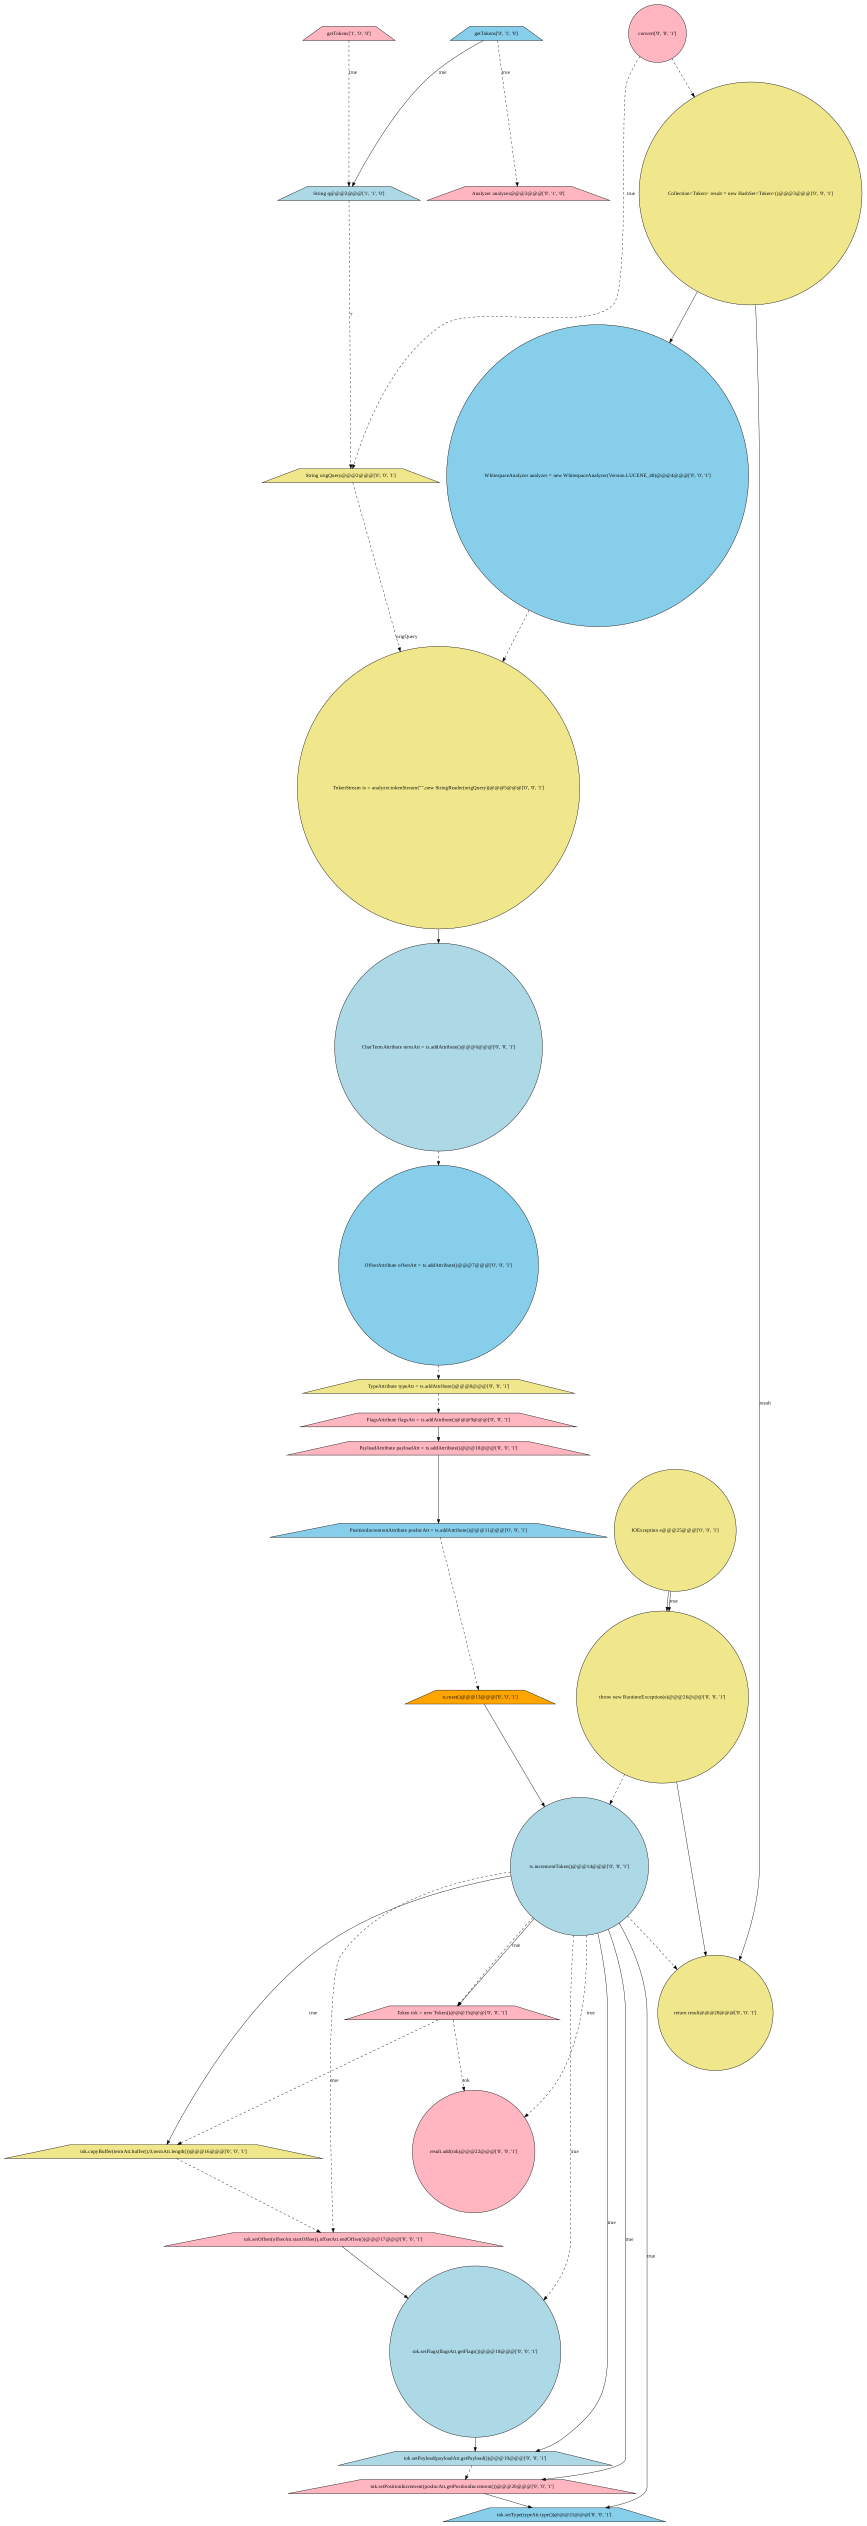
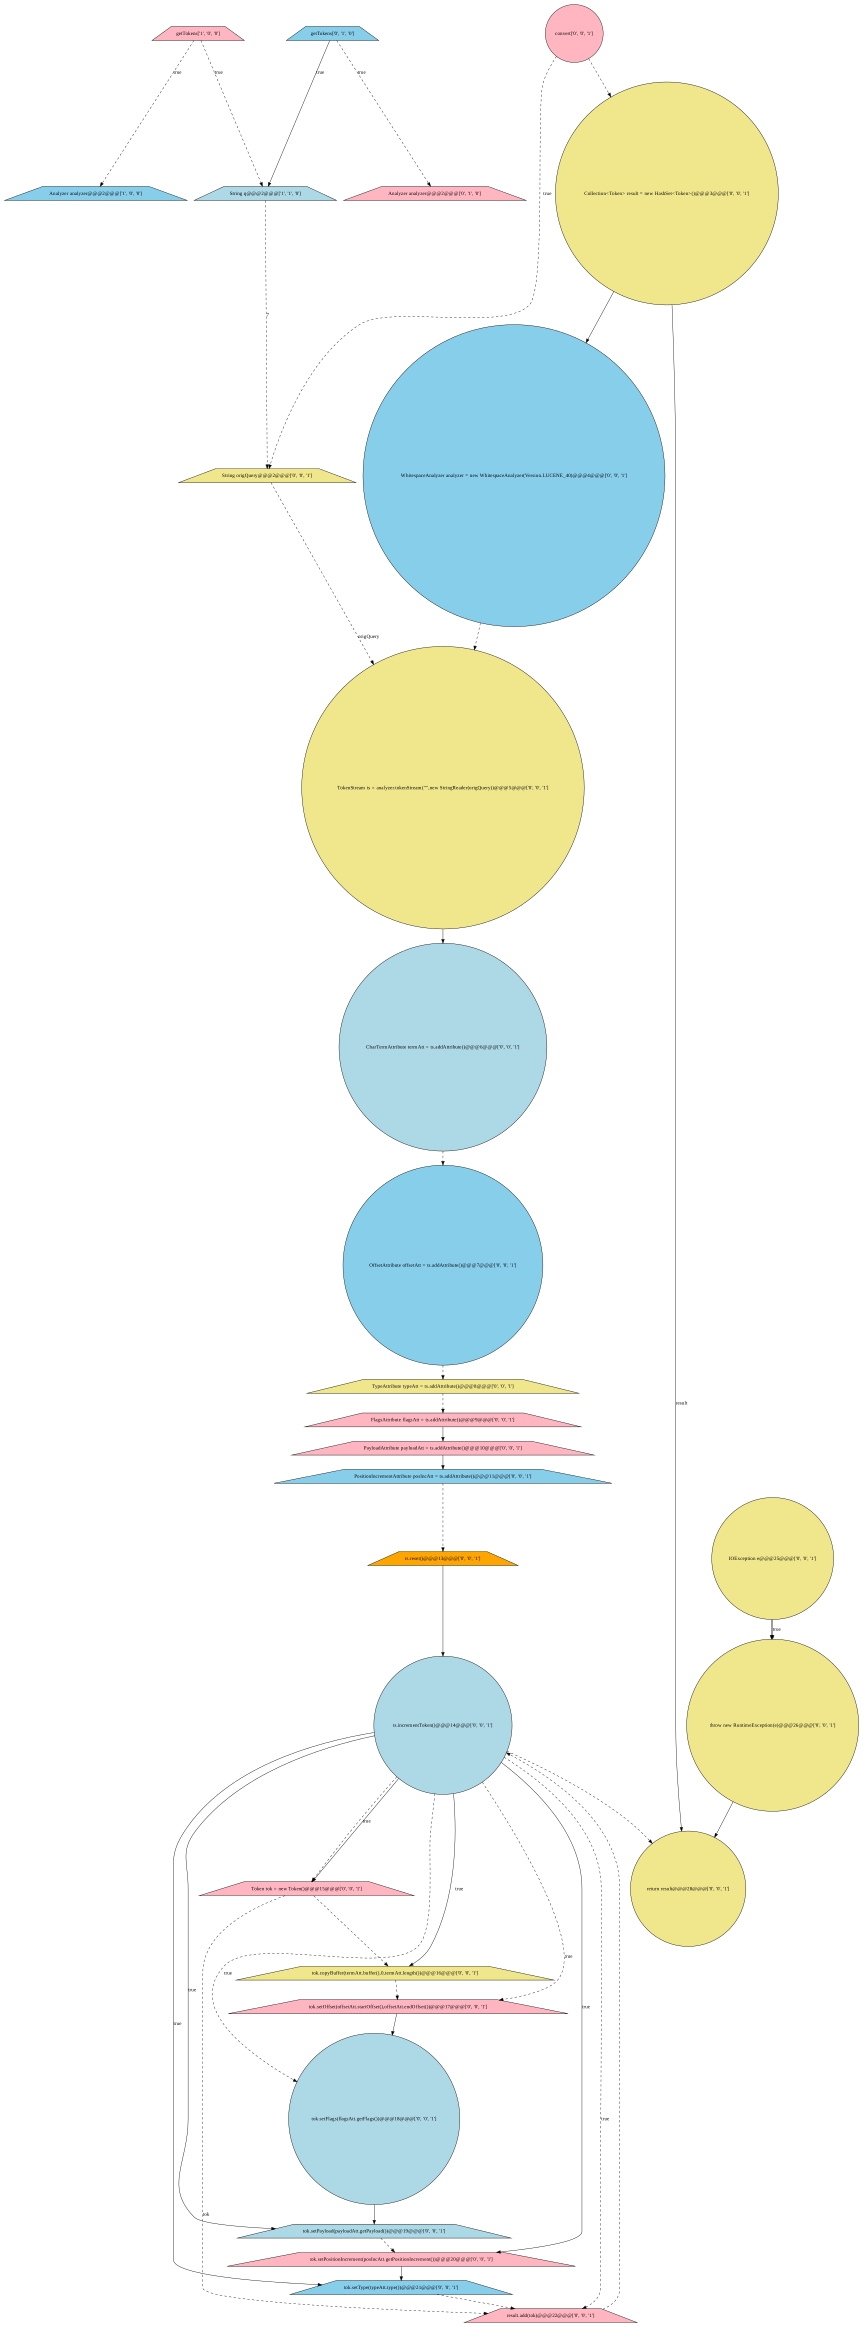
node "Analyzer analyzer@@@2@@@['1', '0', '0']": added
edge "throw new RuntimeException(e)@@@26@@@['0', '0', '1']" -> "ts.incrementToken()@@@14@@@['0', '0', '1']": now "result.add(tok)@@@22@@@['0', '0', '1']" -> "ts.incrementToken()@@@14@@@['0', '0', '1']"
node "result.add(tok)@@@22@@@['0', '0', '1']": shape circle -> trapezium
edge "tok.setType(typeAtt.type())@@@21@@@['0', '0', '1']" -> "result.add(tok)@@@22@@@['0', '0', '1']": added
